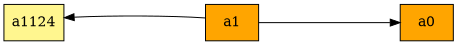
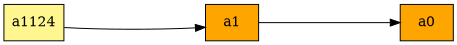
edge "a1" -> "a1124": reversed
